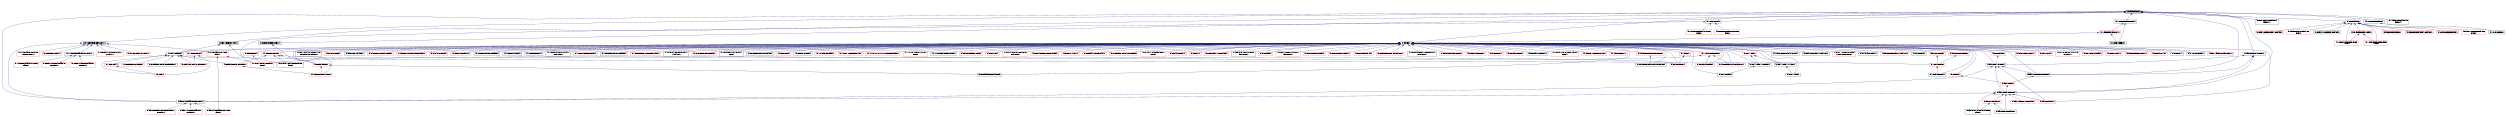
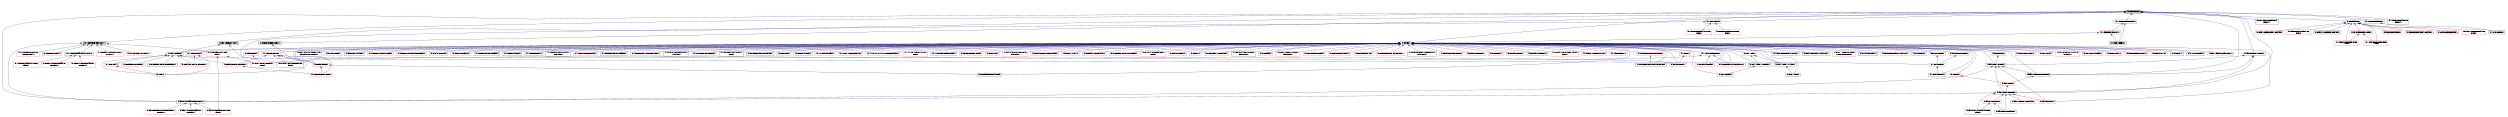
edge "itkMesh.h" -> "itkVectorContainer.h": added
